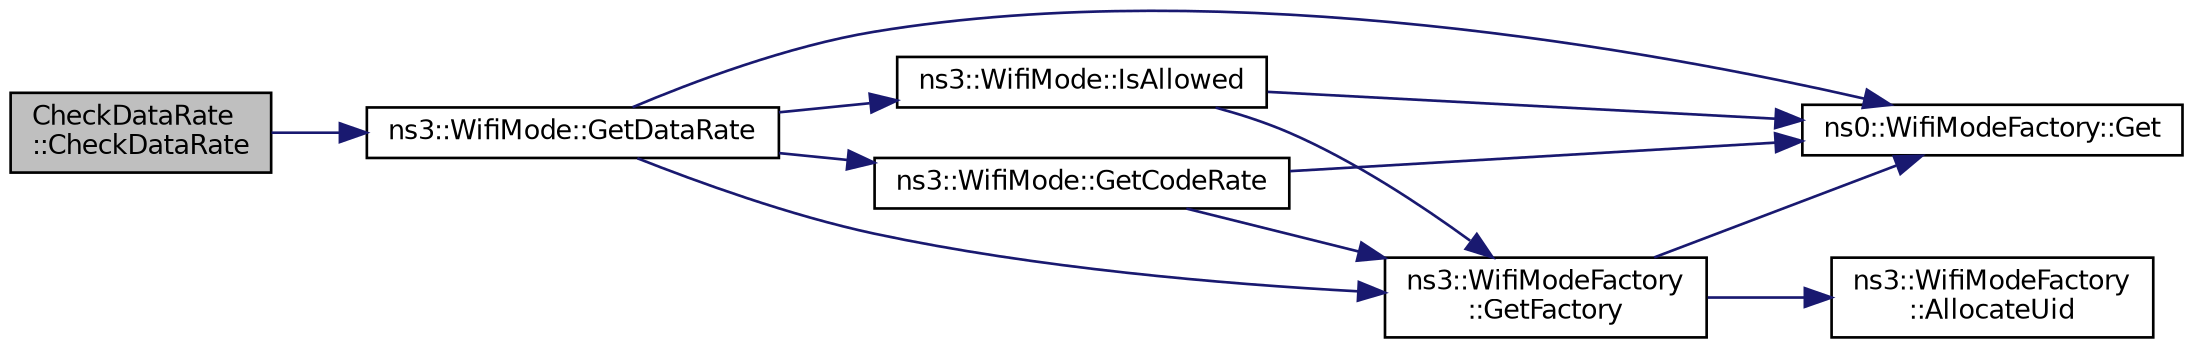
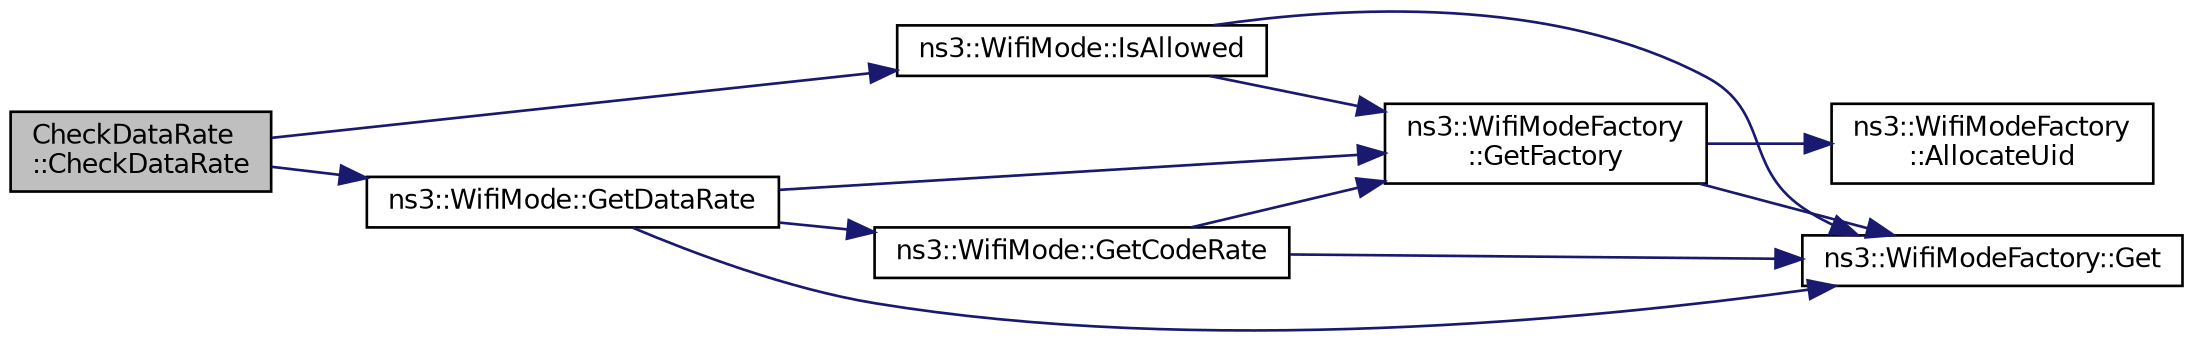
edge "ns3::WifiMode::GetDataRate" -> "ns3::WifiMode::IsAllowed": now "CheckDataRate ::CheckDataRate" -> "ns3::WifiMode::IsAllowed"
node "ns0::WifiModeFactory::Get": label "ns0::WifiModeFactory::Get" -> "ns3::WifiModeFactory::Get"
